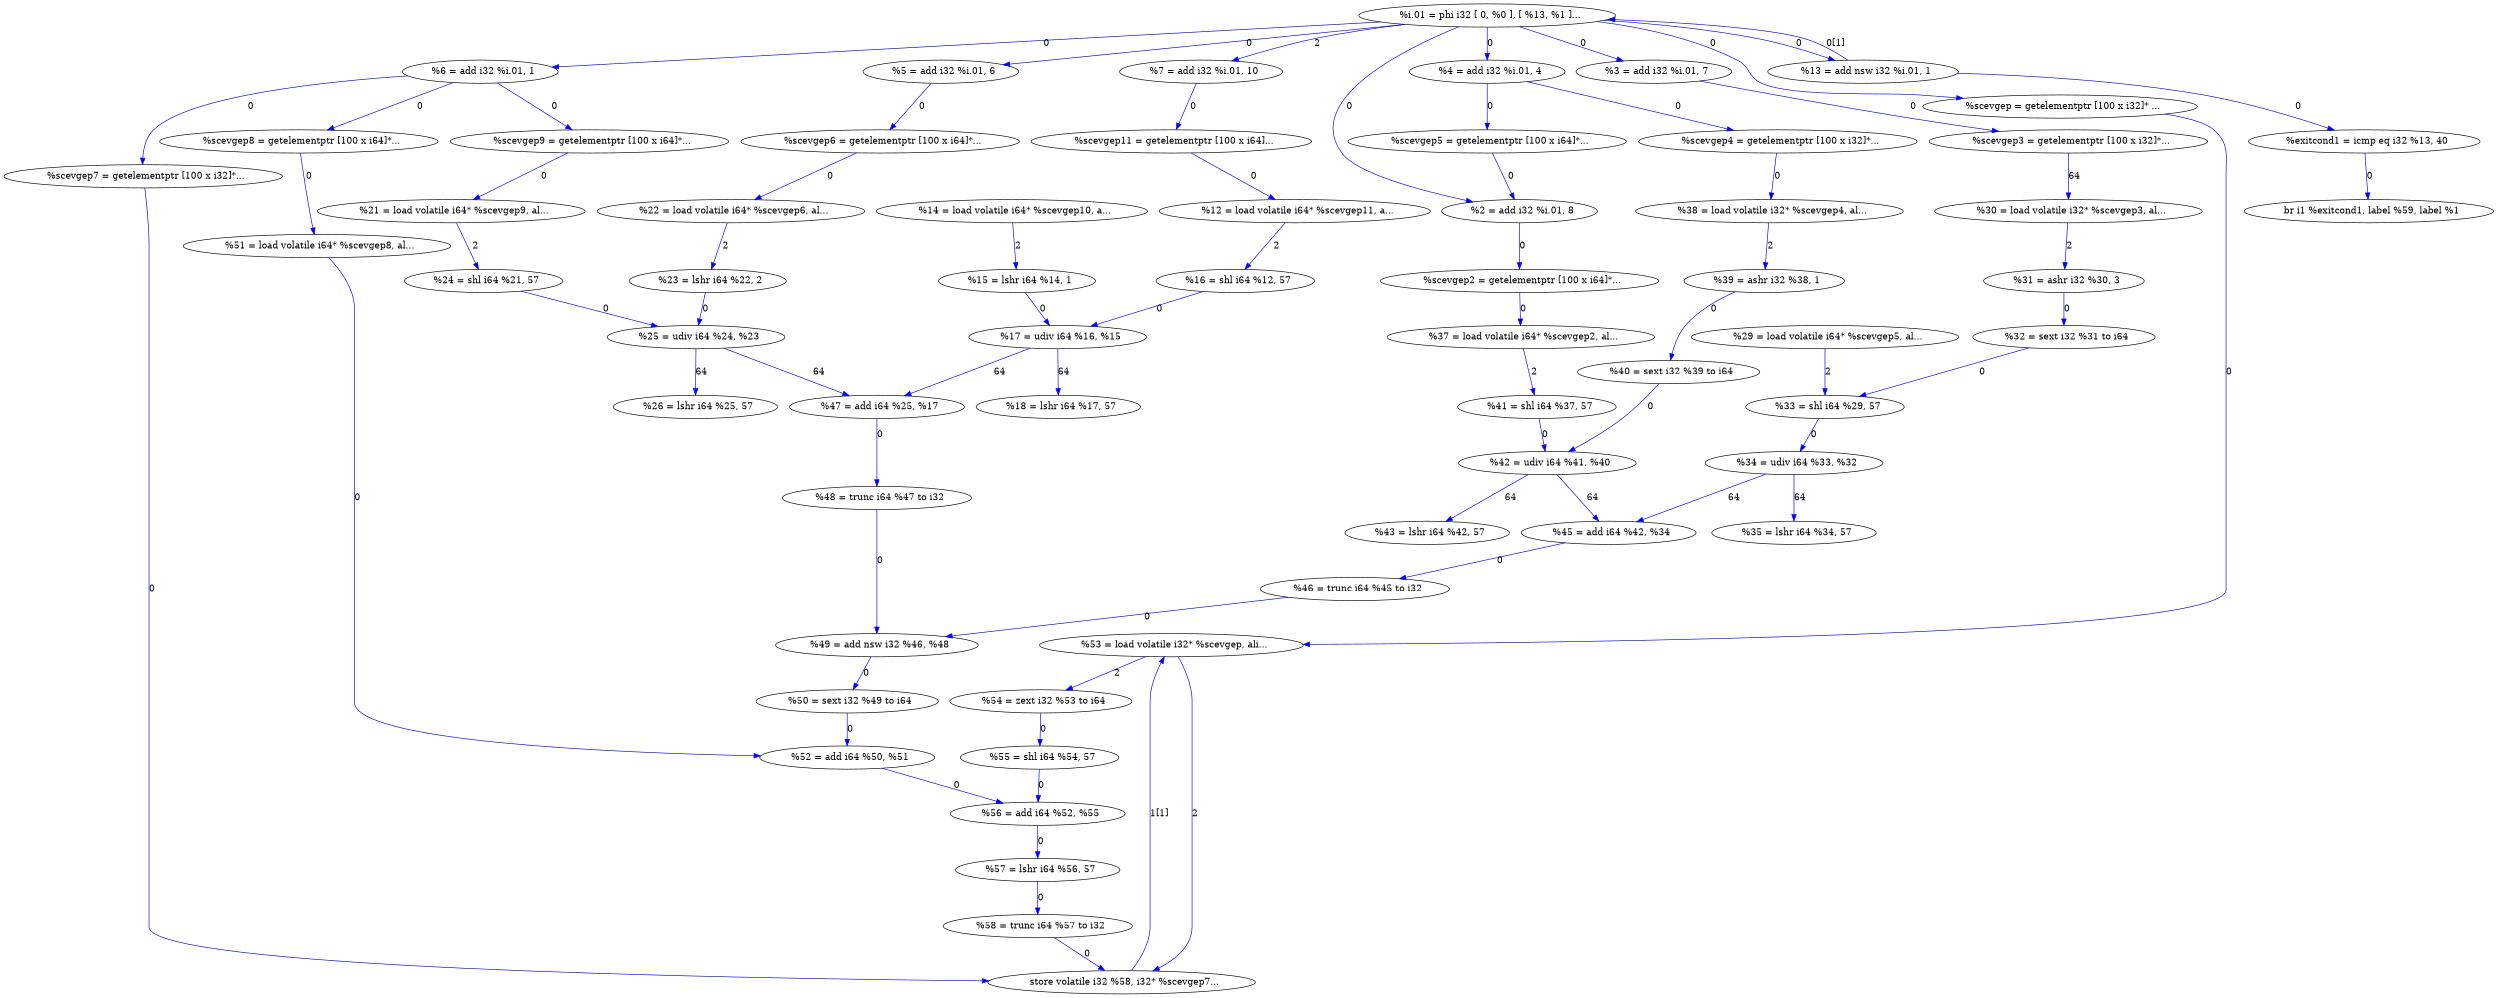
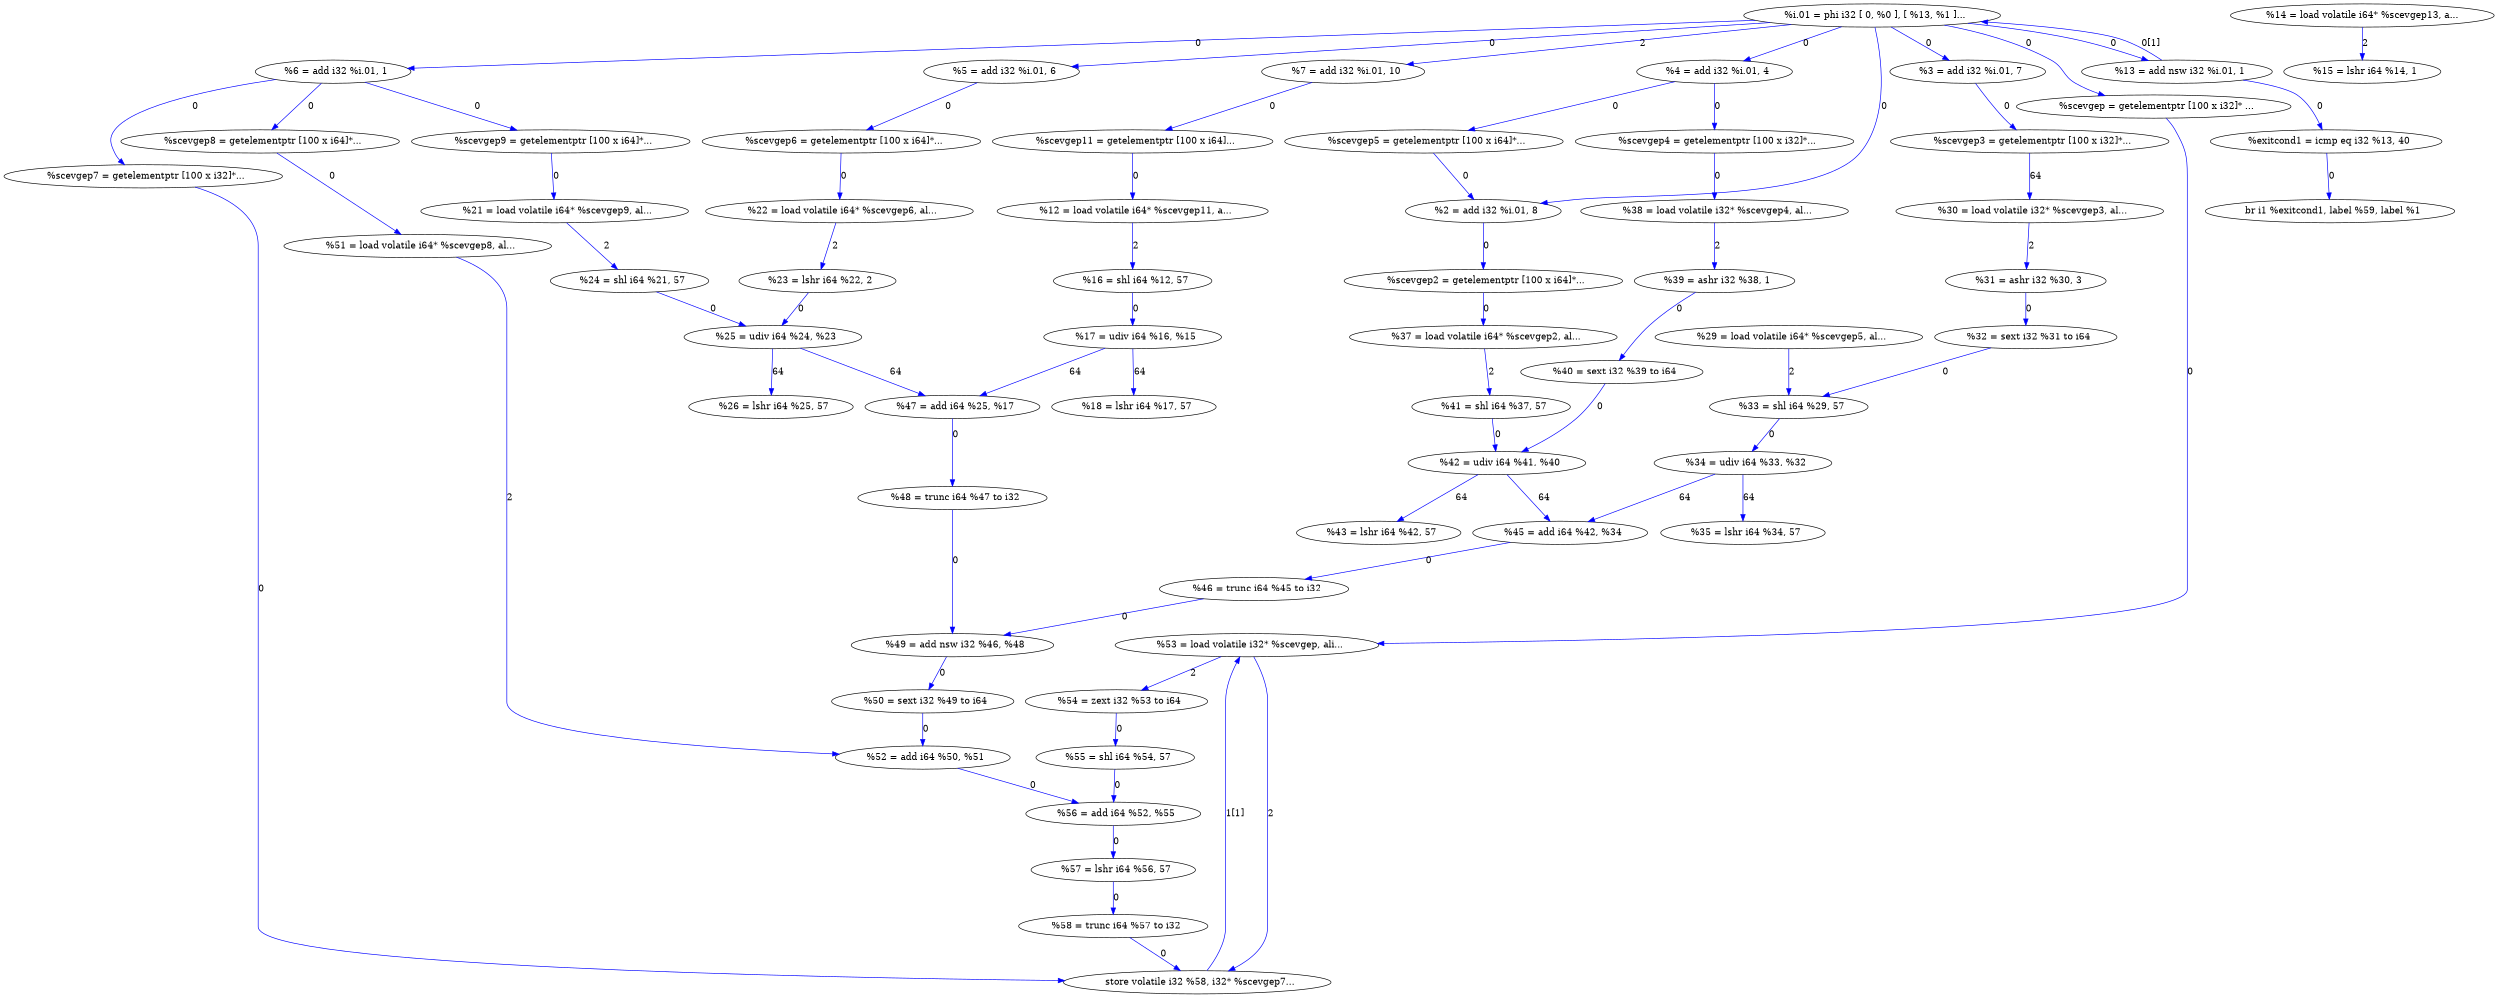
node "%14 = load volatile i64* %scevgep10, a...": label "%14 = load volatile i64* %scevgep10, a..." -> "%14 = load volatile i64* %scevgep13, a..."
edge "%15 = lshr i64 %14, 1" -> "%17 = udiv i64 %16, %15": removed, label "0"
edge "%51 = load volatile i64* %scevgep8, al..." -> "%52 = add i64 %50, %51": label "0" -> "2"
